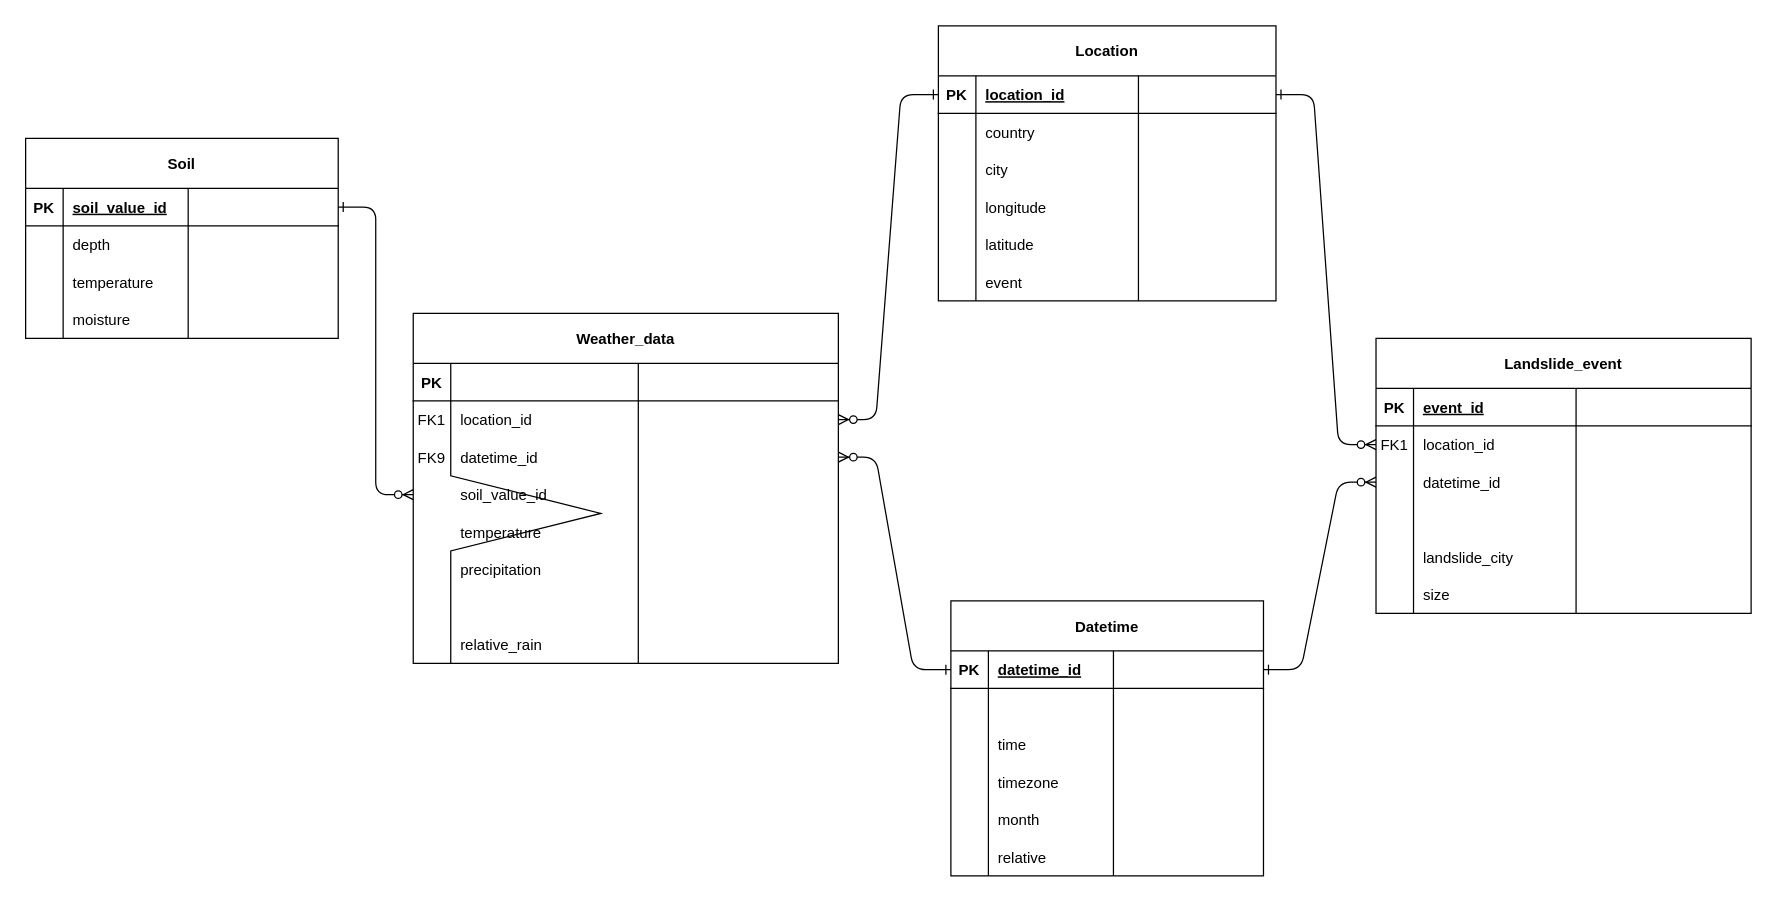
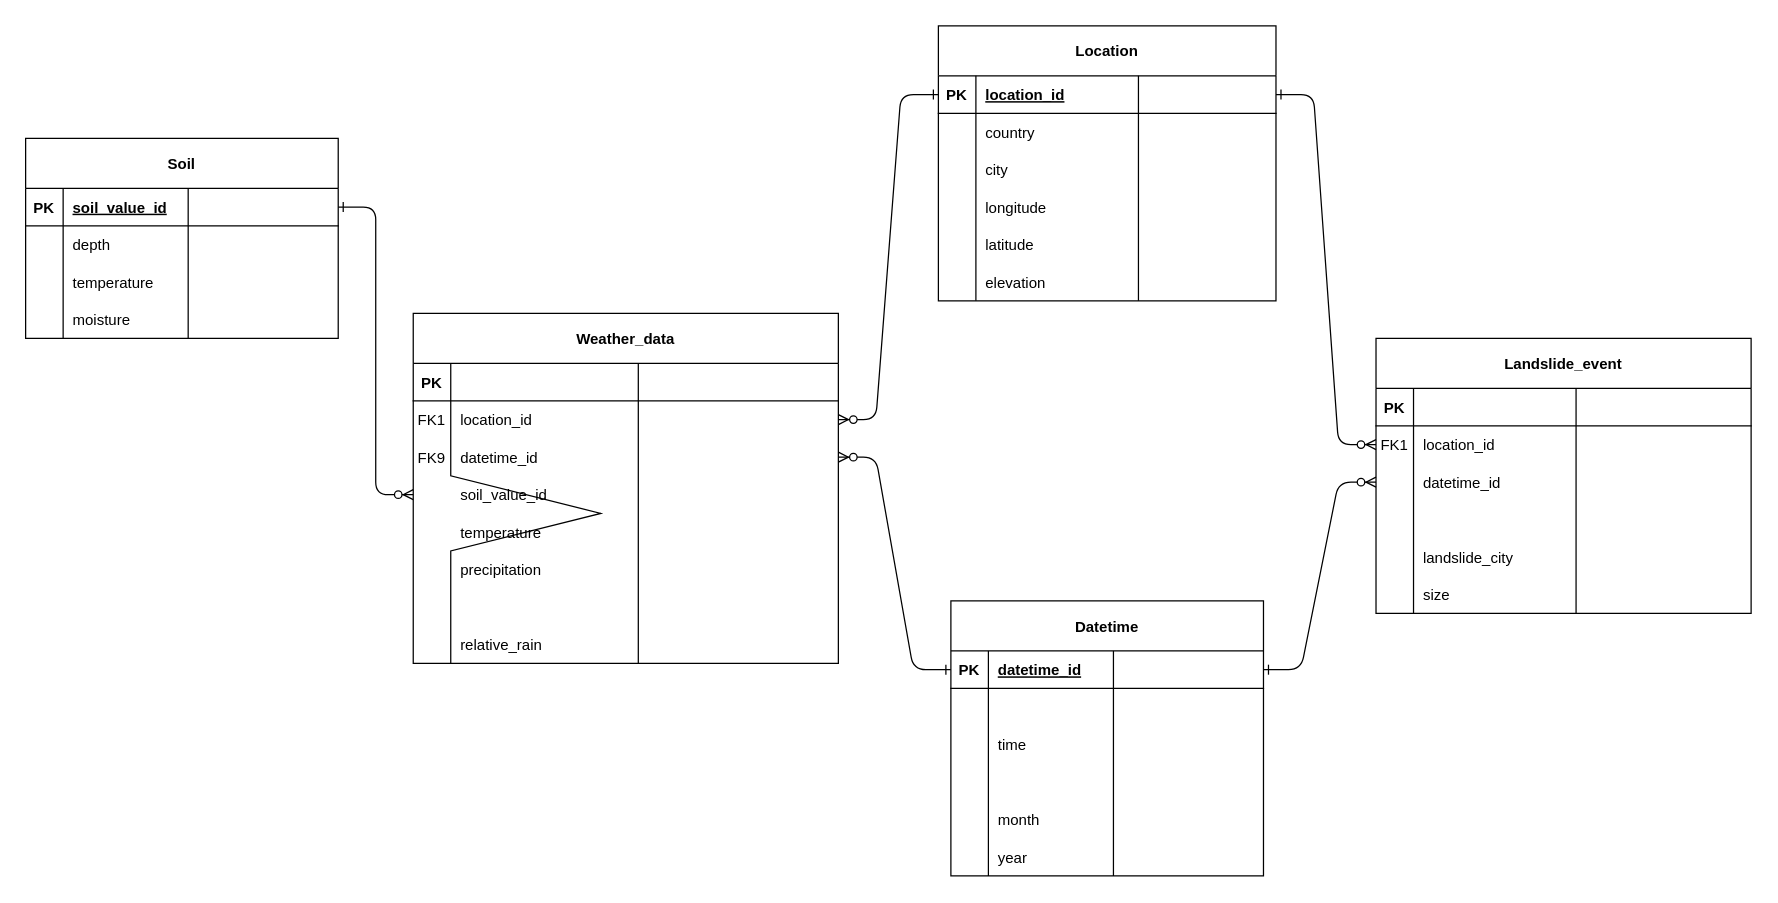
node "event": label "event" -> "elevation"
node "event_id": removed
node "timezone": removed
node "relative": label "relative" -> "year"
